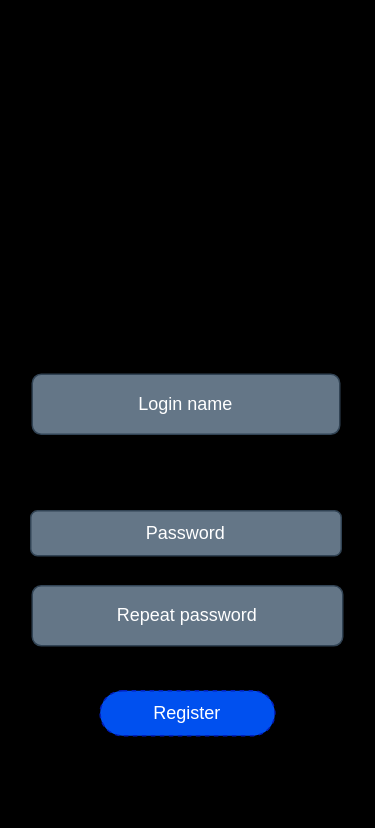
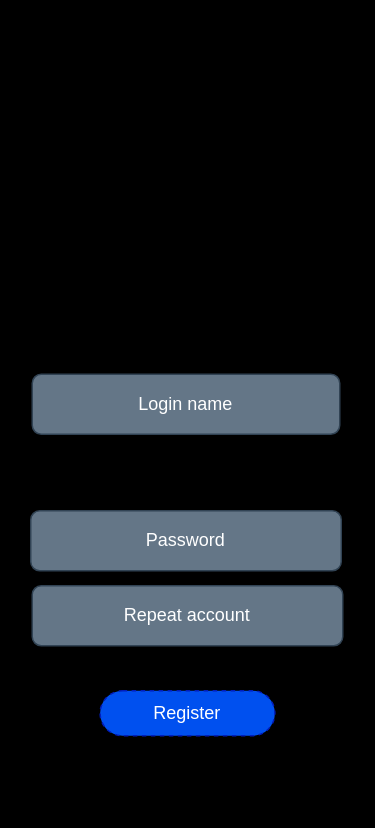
node "Password": size 311x45 -> 311x60
node "Repeat password": label "Repeat password" -> "Repeat account"
